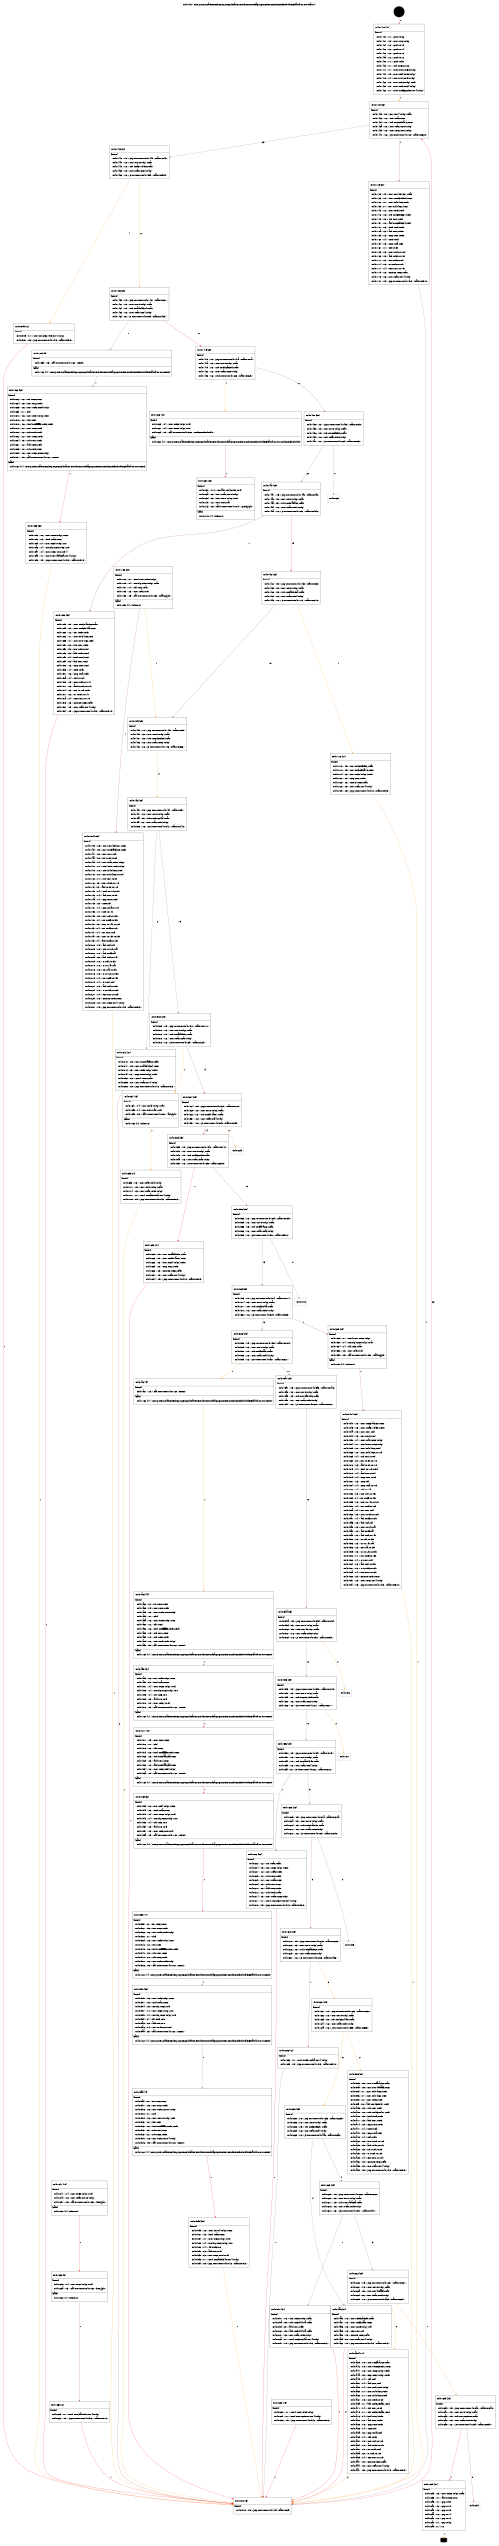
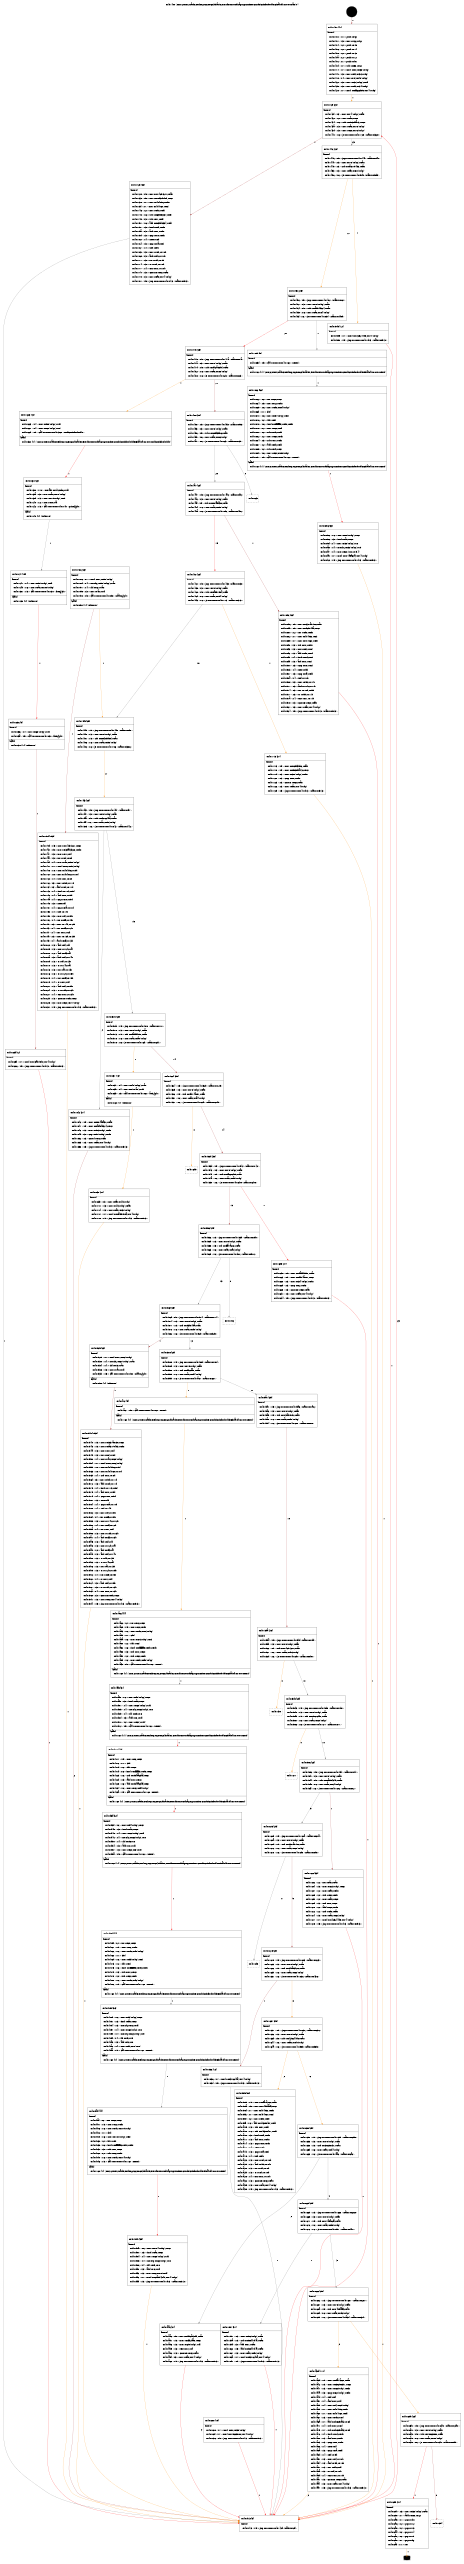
edge "0x401c30 [23]" -> "0x401c47 [15]": added, label "1"
